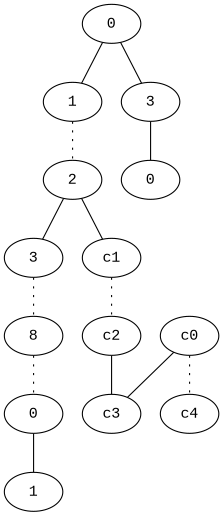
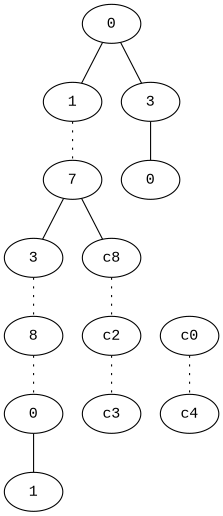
node "2": label "2" -> "7"
node "c1": label "c1" -> "c8"
edge "c2" -- "c3": style solid -> dotted
edge "c0" -- "c3": removed
